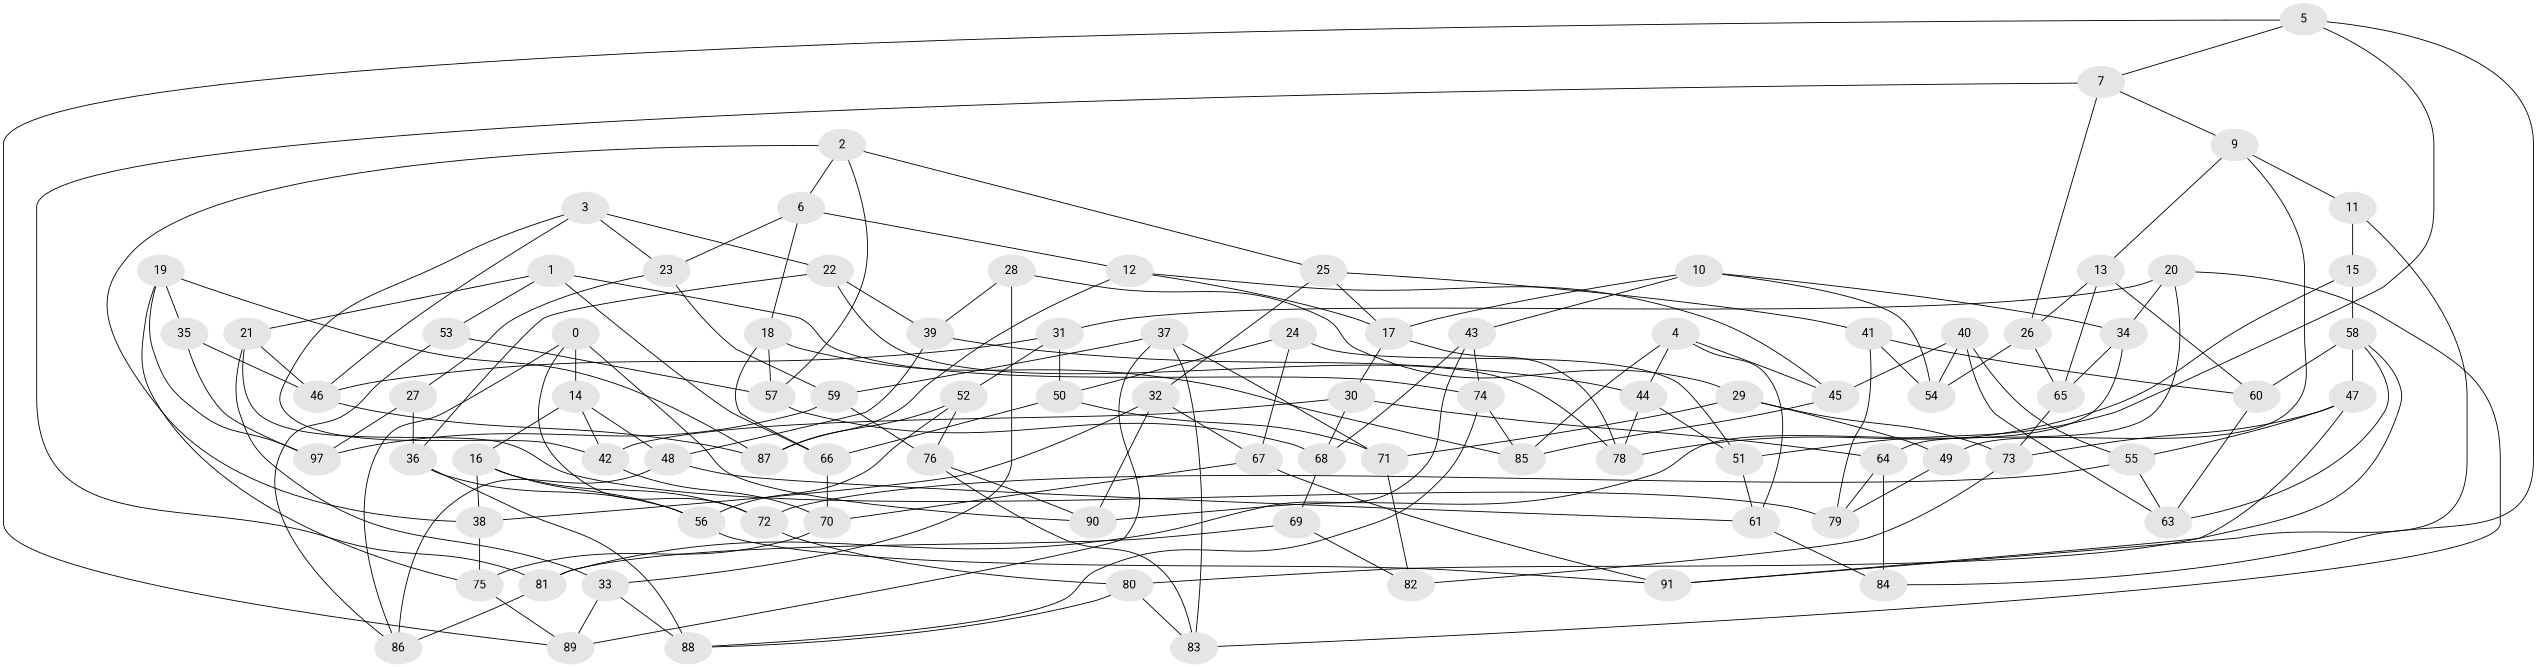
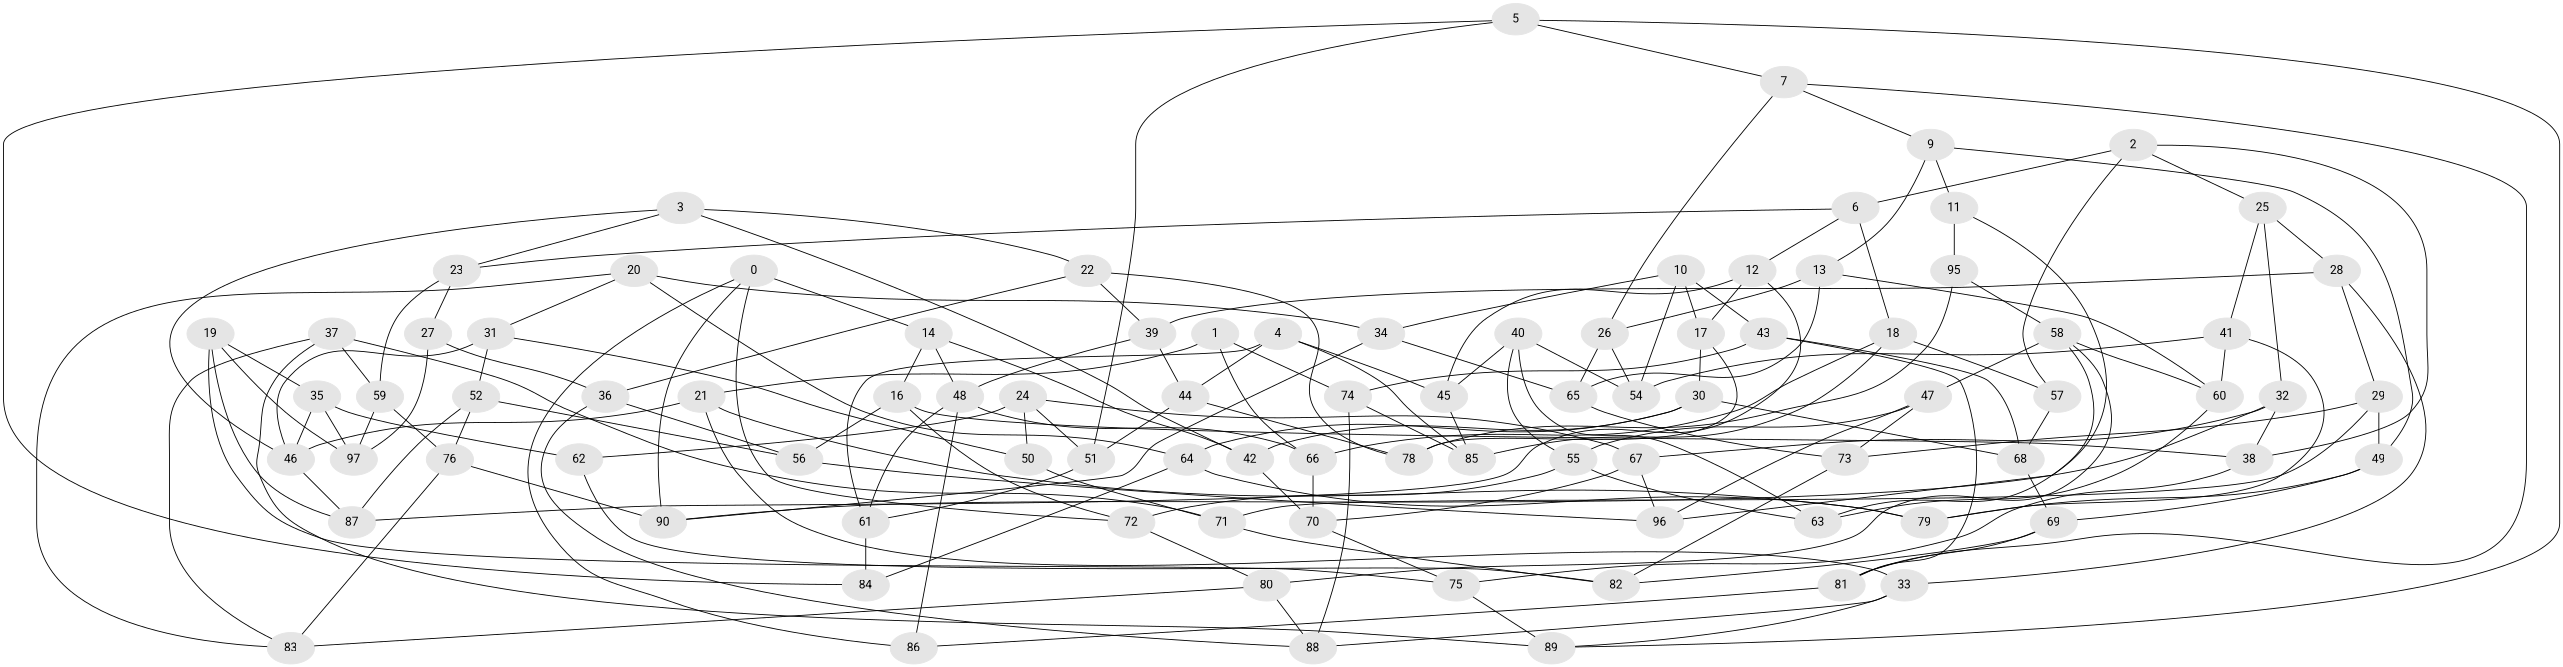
node "15": label "15" -> "95"
edge "25" -- "17": now "25" -- "28"
node "53": removed
edge "50" -- "66": now "48" -- "66"
node "62": added
edge "49" -- "69": added
node "91": label "91" -> "96"
